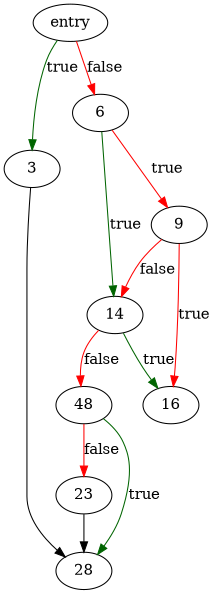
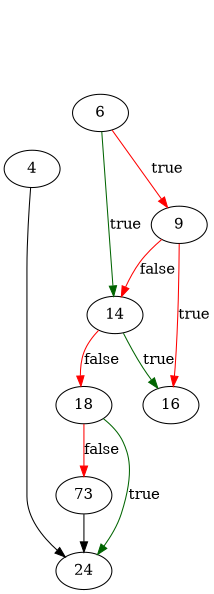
node "entry": removed
node "3": label "3" -> "4"
node "48": label "48" -> "18"
node "23": label "23" -> "73"
node "28": label "28" -> "24"
